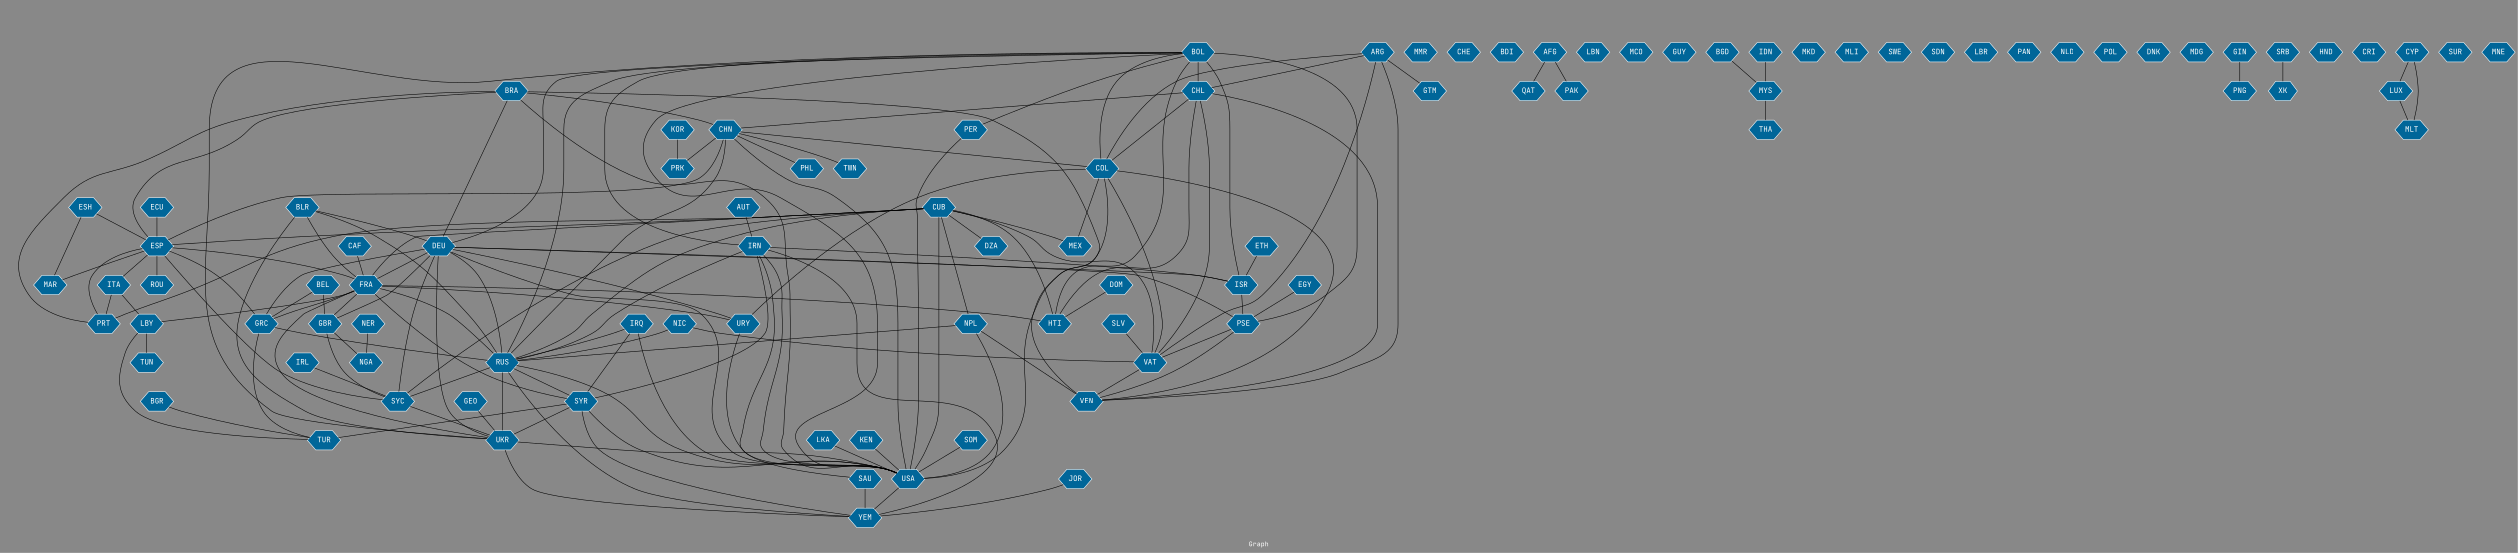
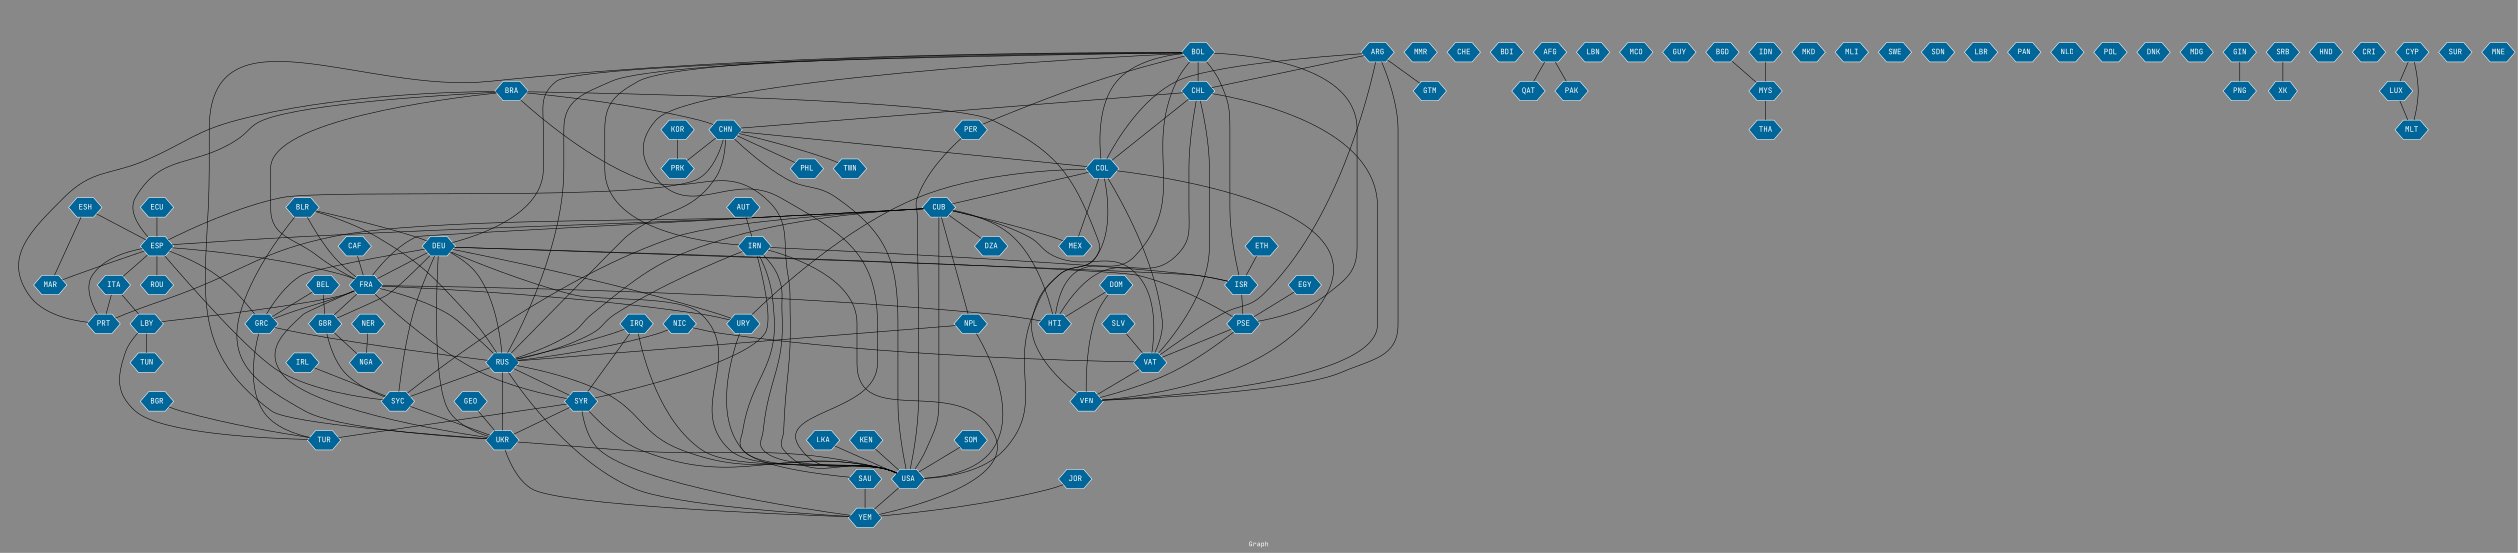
edge "BRA" -- "DEU": now "BRA" -- "FRA"
edge "COL" -- "CUB": added
edge "NPL" -- "VEN": now "DOM" -- "VEN"
